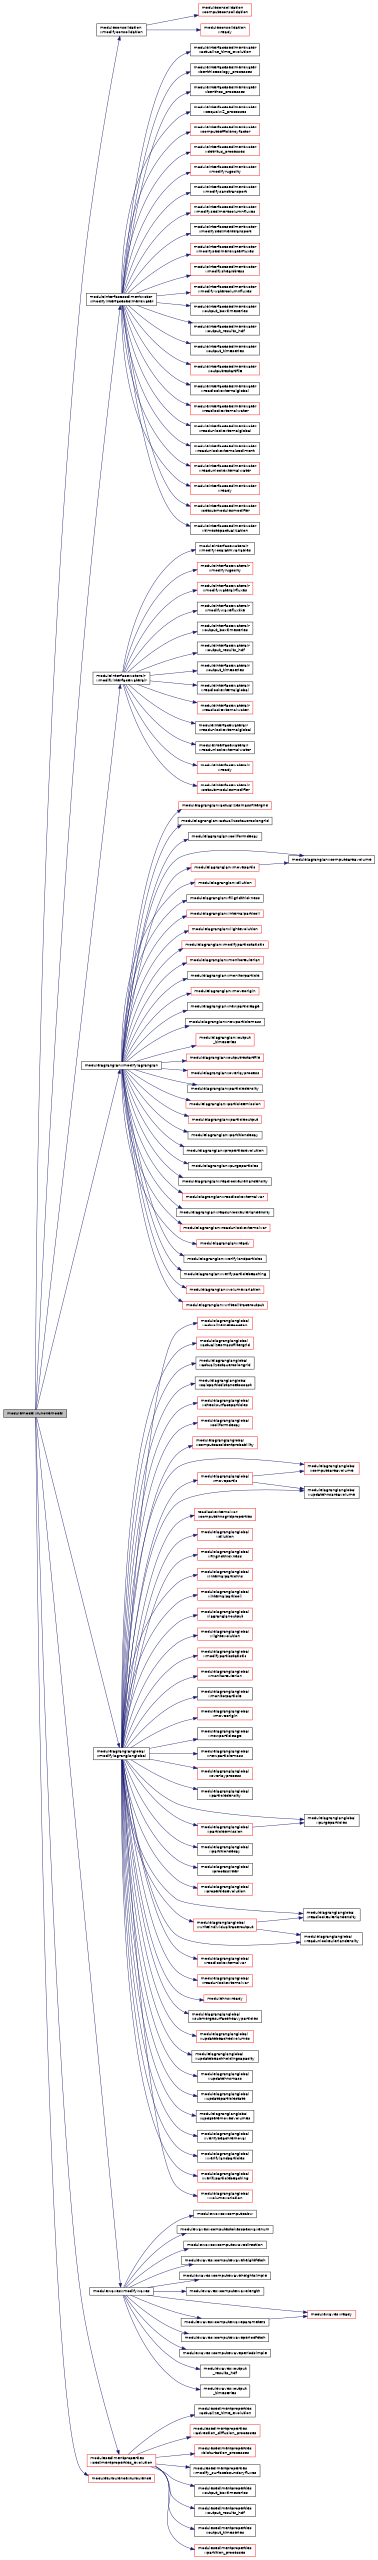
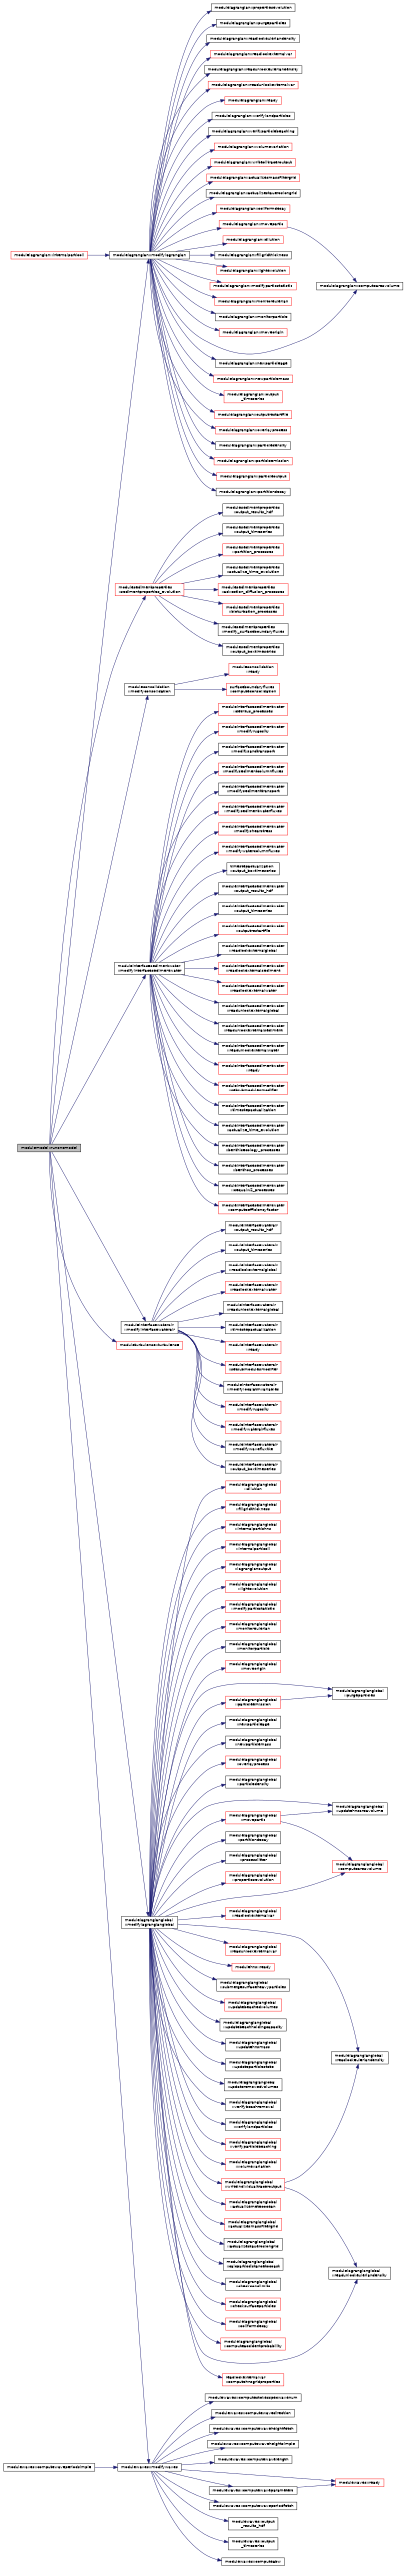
node "moduleconsolidation ::computeconsolidation": label "moduleconsolidation ::computeconsolidation" -> "surfaceboundaryfluxes ::computeconsolidation"
node "moduleinterfacesedimentwater ::output_boxtimeseries": label "moduleinterfacesedimentwater ::output_boxtimeseries" -> "timestepactualization ::output_boxtimeseries"
node "moduleinterfacesedimentwater ::readunlockexternalwater": color red -> black
node "moduleinterfacewaterair ::readunlockexternalwater": label "moduleinterfacewaterair ::readunlockexternalwater" -> "moduleinterfacewaterair ::timestepactualization"
node "modulelagrangian::coliformdecay": color black -> red
node "moduleinterfacesedimentwater ::readlockexternalsediment": added
edge "modulelagrangian::modifylagrangian" -> "modulelagrangian::internalparticoil": reversed
node "modulelagrangian::newparticlemass": color black -> red
node "modulelagrangianglobal ::checkconclimits": added
edge "modulewaves::modifywaves" -> "modulewaves::computewaveperiodsimple": reversed
